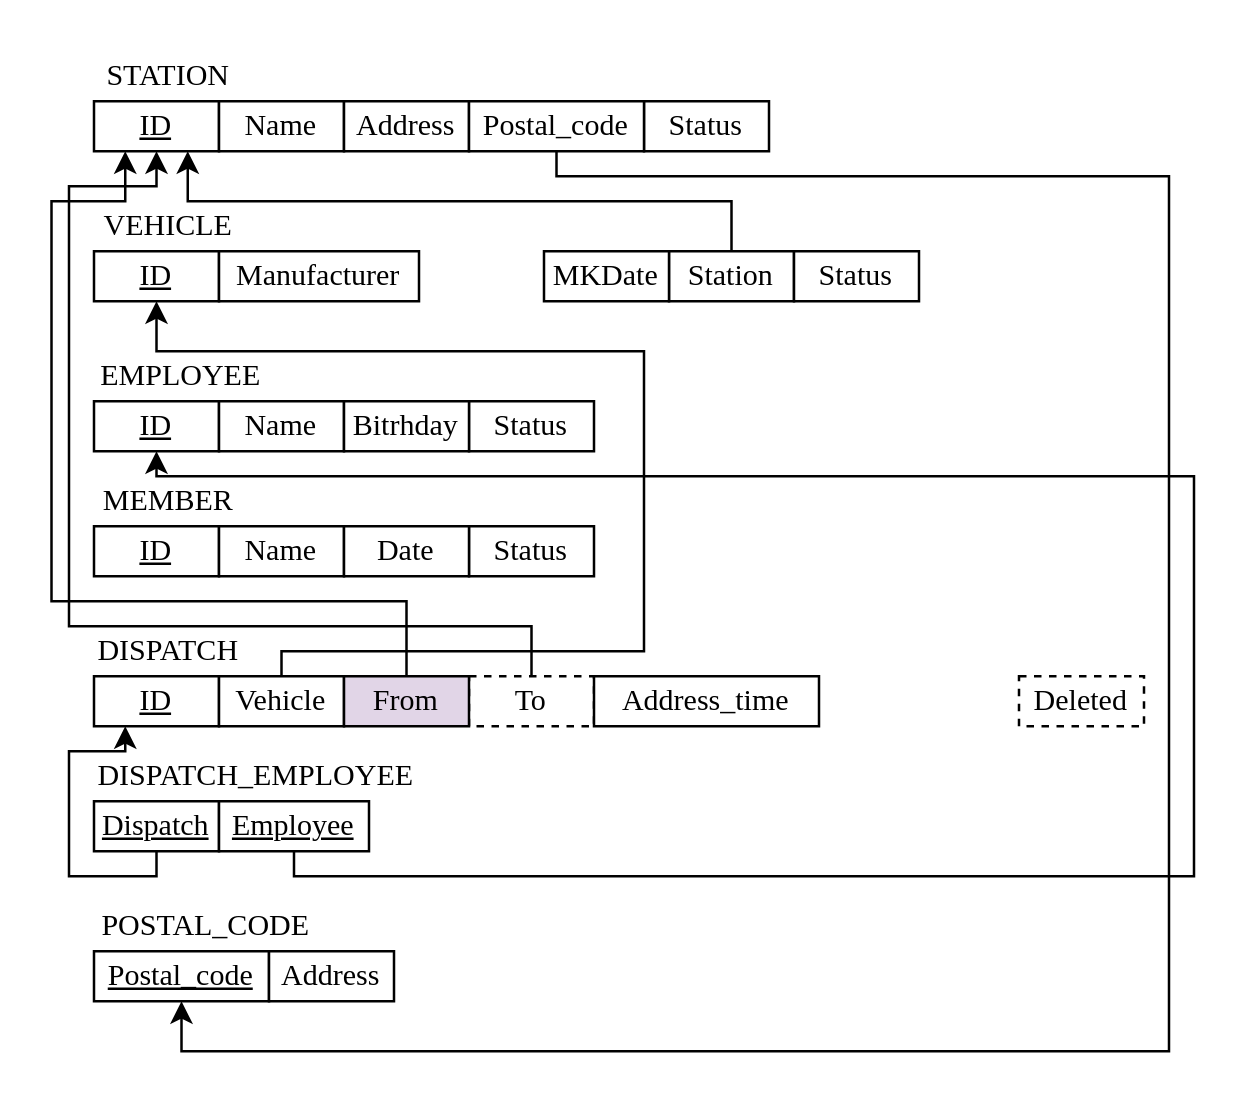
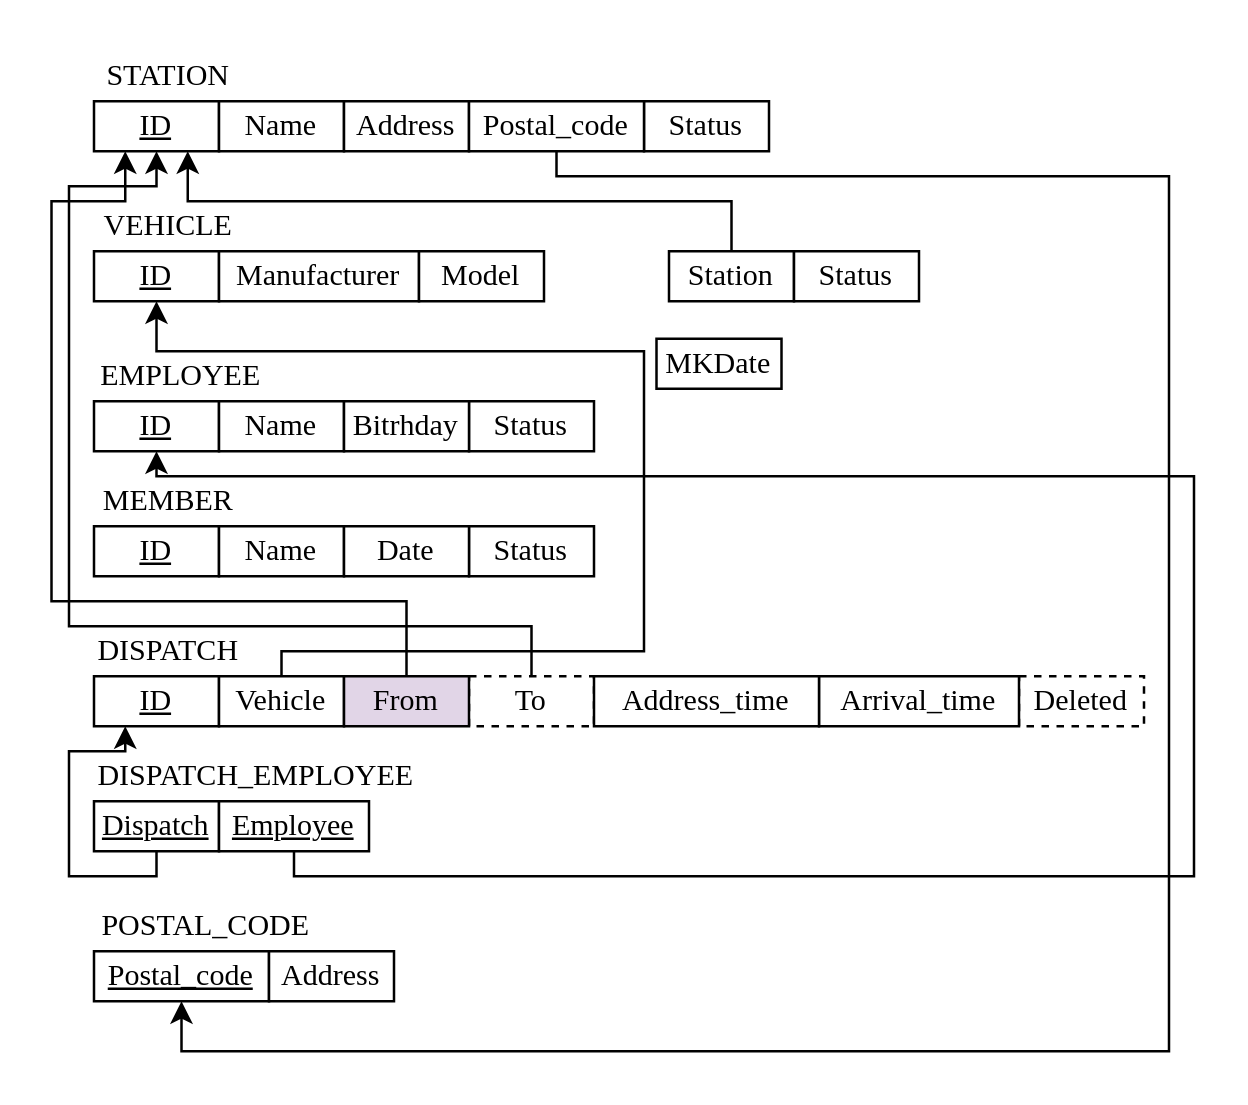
node "Model": added
node "MKDate": moved (606, 276) -> (719, 364)
node "Arrival_time": added
